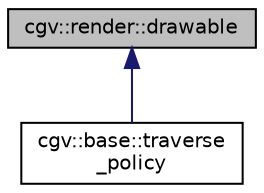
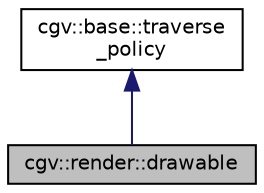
edge "cgv::base::traverse _policy" -> "cgv::render::drawable": reversed
